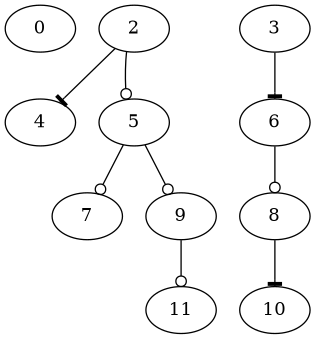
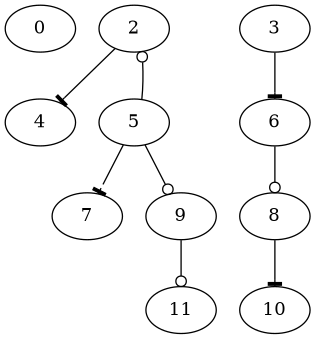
edge "2" -> "5": reversed
edge "5" -> "7": arrowhead odot -> tee
